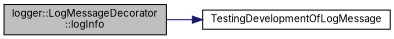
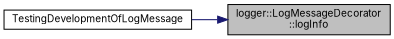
edge "logger::LogMessageDecorator ::logInfo" -> "TestingDevelopmentOfLogMessage": reversed
